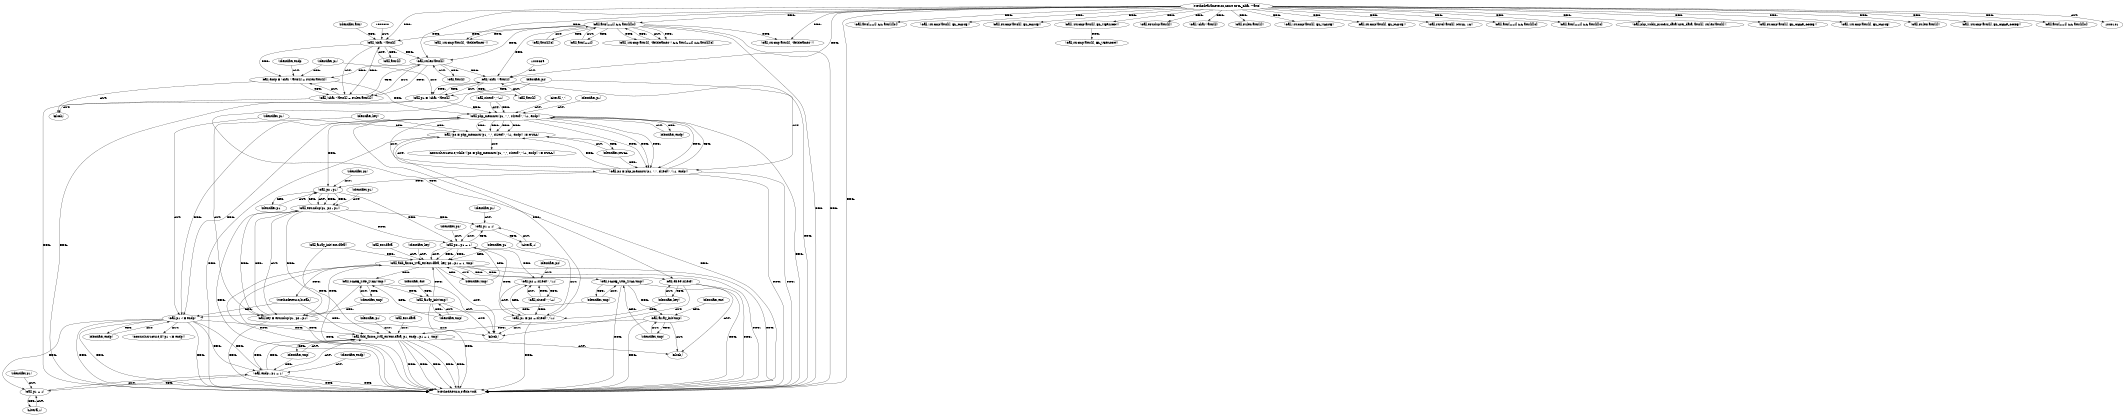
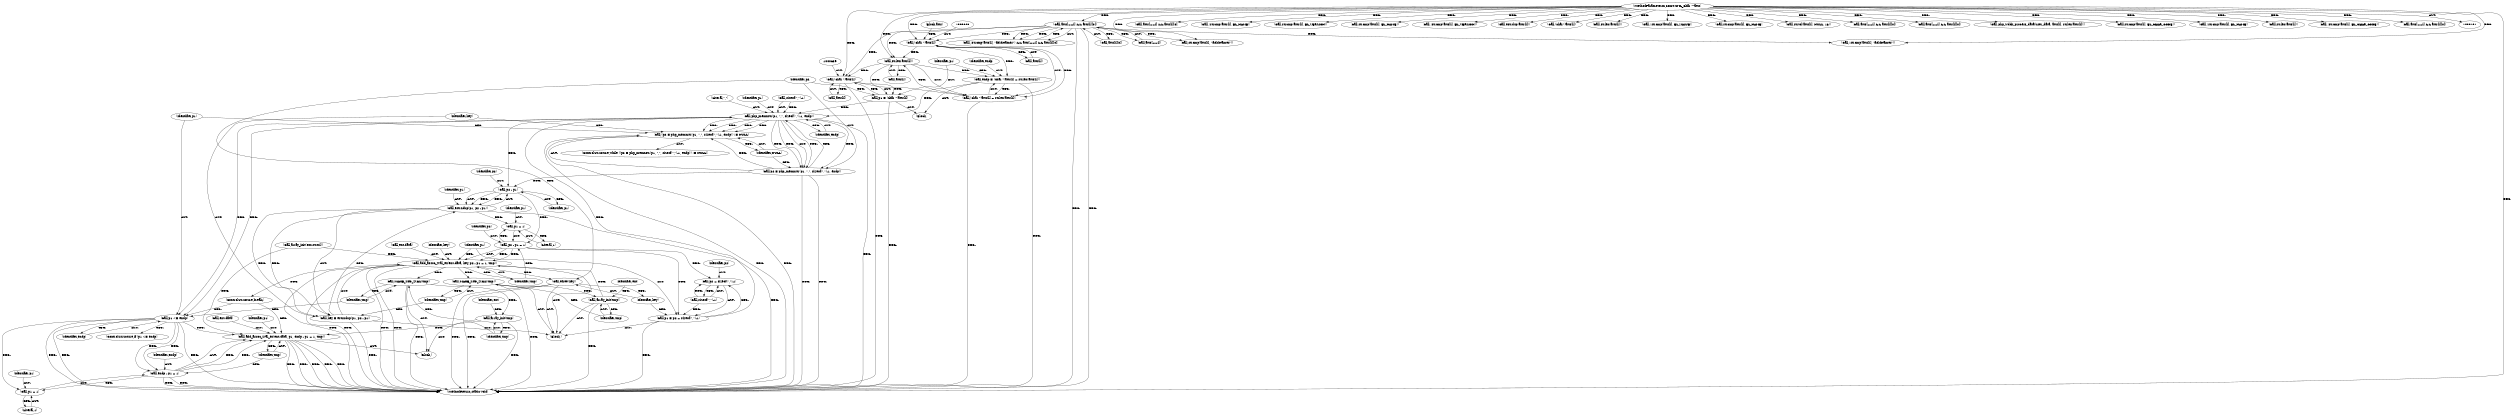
node "(Identifier,atts)": label "(Identifier,atts)" -> "(Block,atts)"
edge "(Call,!strcmp(atts[i], EL_VERSION))" -> "(Call,strcmp(atts[i], EL_VERSION))": now "(MethodParameterIn,const XML_Char **atts)" -> "(Call,strcmp(atts[i], EL_VERSION))"
edge "(Call,estrndup(p1, p2 - p1))" -> "(Call,p2 - p1)": label "CFG: " -> "AST: "
edge "(Call,estrndup(p1, p2 - p1))" -> "(Call,p2 - p1 + 1)": removed, label "DDG:"
node "(Call,array_init(ent.data))": label "(Call,array_init(ent.data))" -> "(Call,array_init(ent.strtol))"
node "(Call,efree(sizeof))": label "(Call,efree(sizeof))" -> "(Call,efree(key))"
edge "(Call,key = estrndup(p1, p2 - p1))" -> "(Call,add_assoc_zval_ex(ent.data, key, p2 - p1 + 1, tmp))": label "DDG: " -> "AST: "
node "(MethodReturn,break;)": label "(MethodReturn,break;)" -> "(ControlStructure,break;)"
edge "(Call,p1 <= endp)" -> "(ControlStructure,if (p1 <= endp))": label "AST: " -> "CFG: "
edge "(Call,endp = (char *)atts[i] + strlen(atts[i]))" -> "(MethodReturn,static void)": added, label "DDG:"
